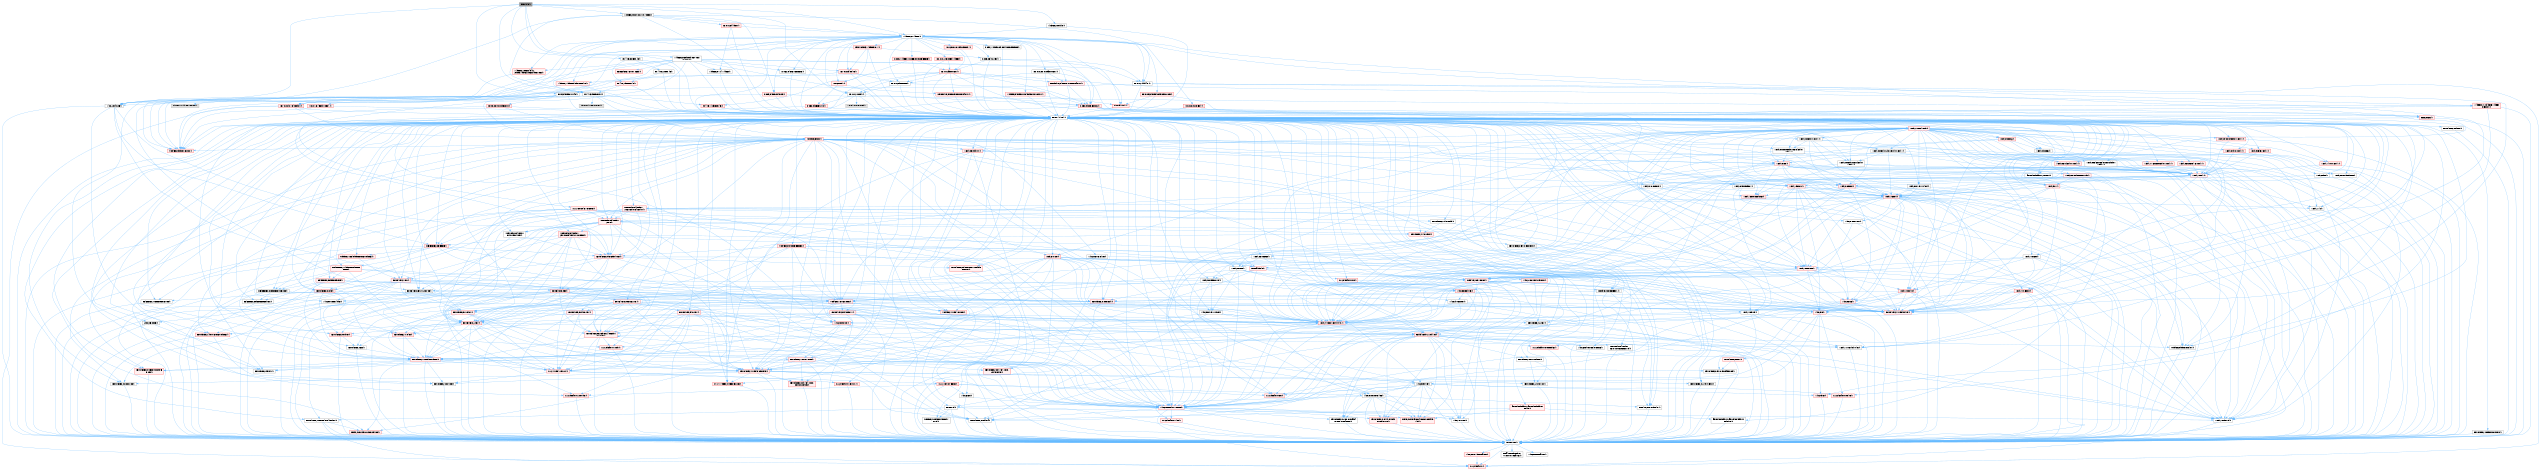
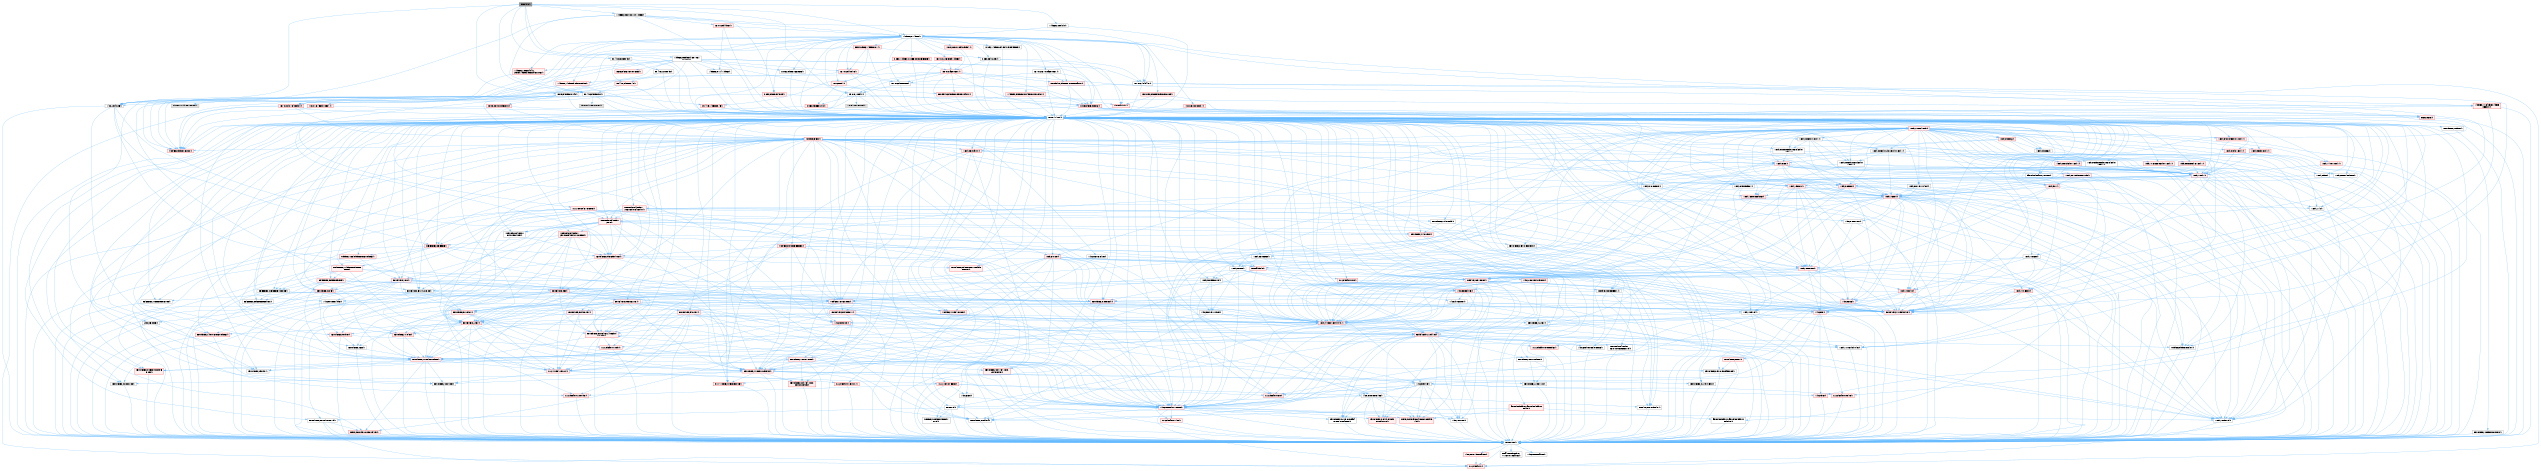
node "Containers/Internationalization.h": label "Containers/Internationalization.h" -> "Containers/ContainersFwd.h"
